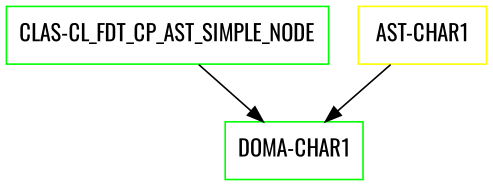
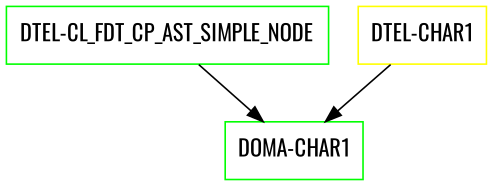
node "CLAS-CL_FDT_CP_AST_SIMPLE_NODE": label "CLAS-CL_FDT_CP_AST_SIMPLE_NODE" -> "DTEL-CL_FDT_CP_AST_SIMPLE_NODE"
node "AST-CHAR1": label "AST-CHAR1" -> "DTEL-CHAR1"
